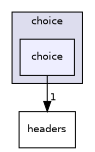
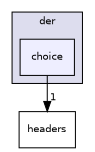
cluster "choice": label "choice" -> "der"
